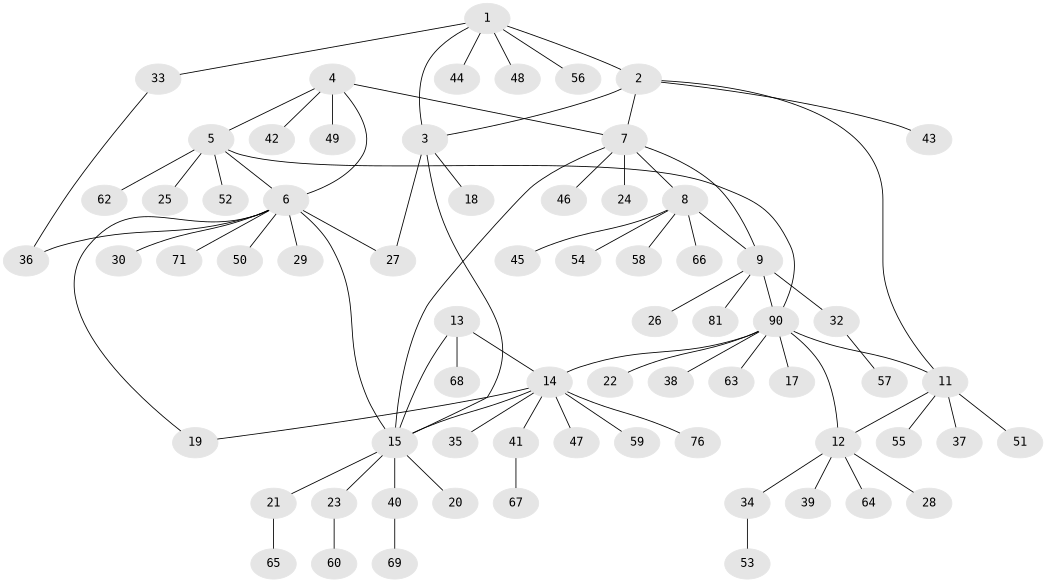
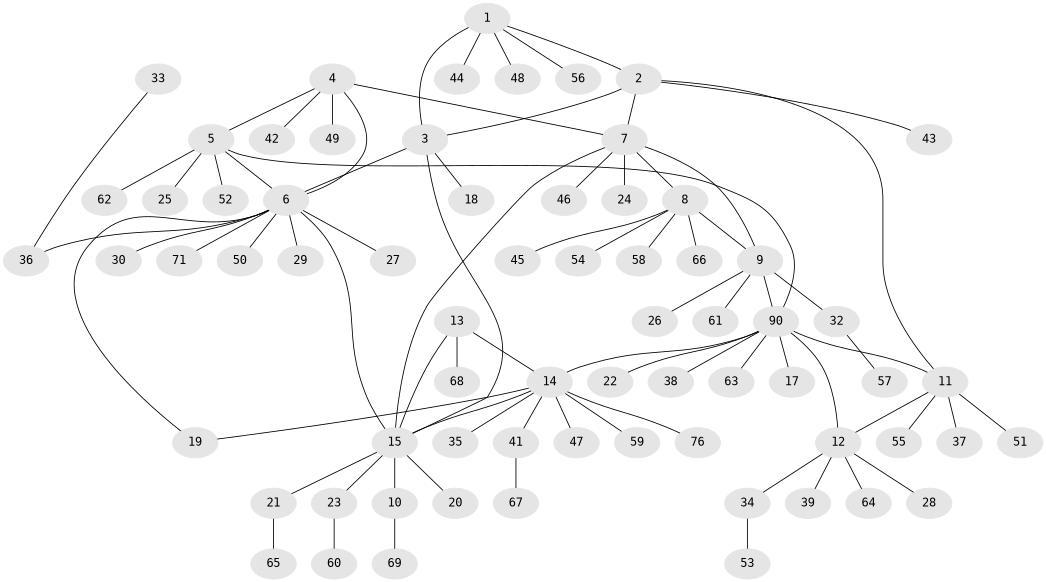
edge "1" -- "33": removed
edge "3" -- "27": now "3" -- "6"
node "81": label "81" -> "61"
node "40": label "40" -> "10"
